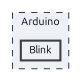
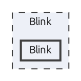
cluster "Arduino": label "Arduino" -> "Blink"
